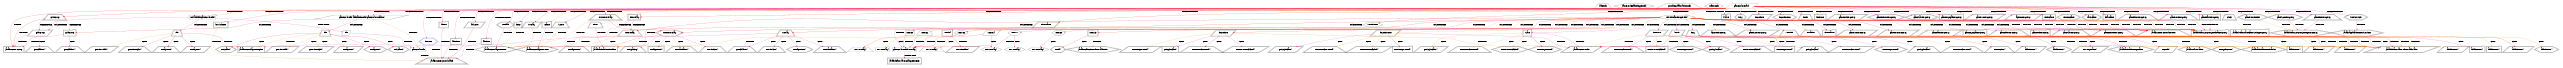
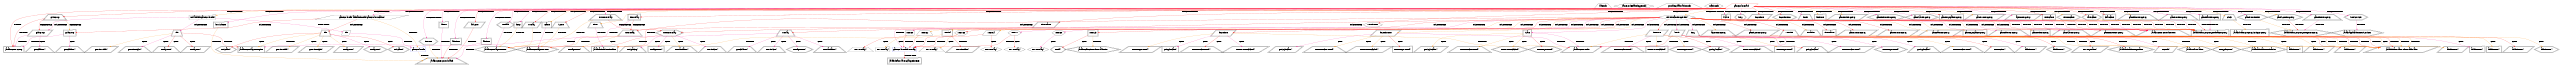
node "javafx.beans.saveGame.StringProperty": label "javafx.beans.saveGame.StringProperty" -> "javafx.beans.property.StringProperty"
node "lOvrText": color blue -> black
